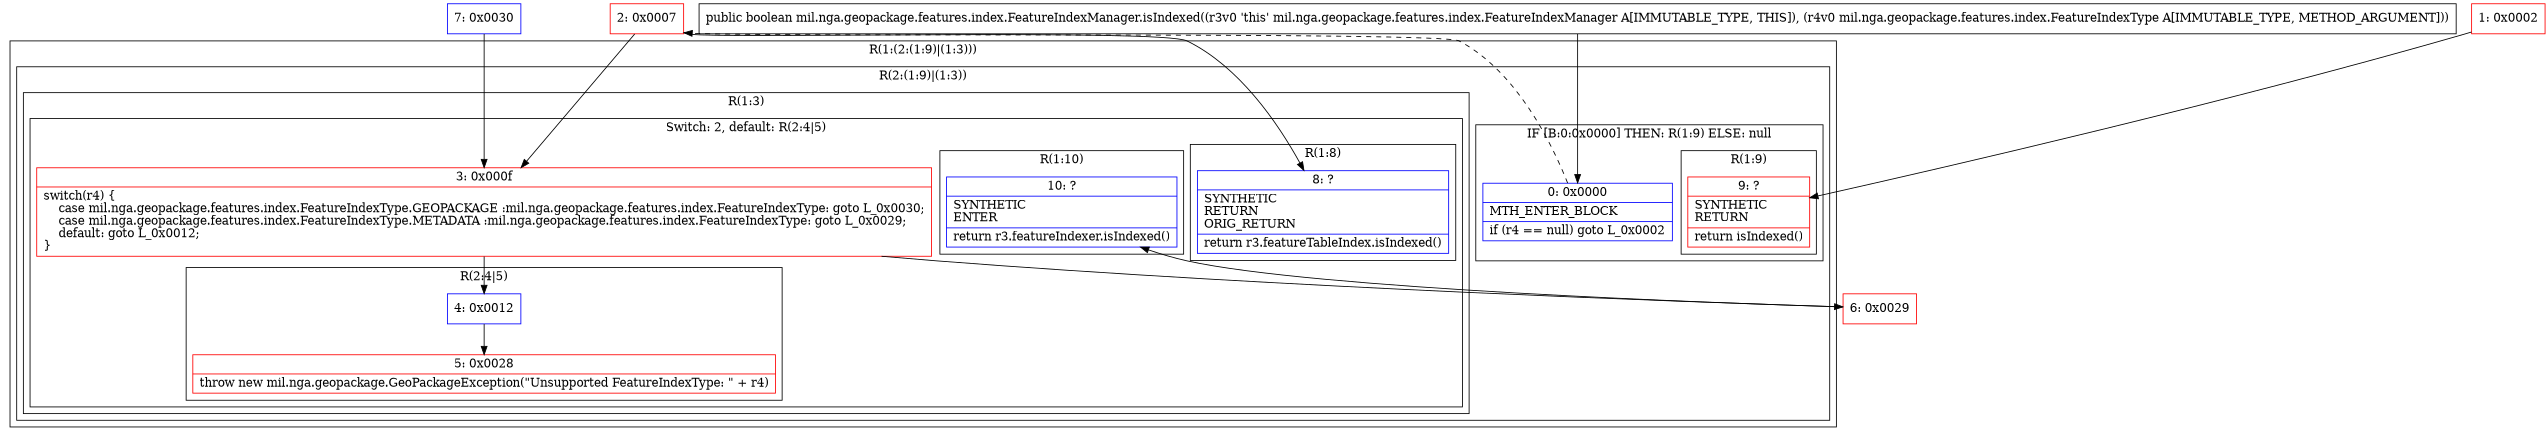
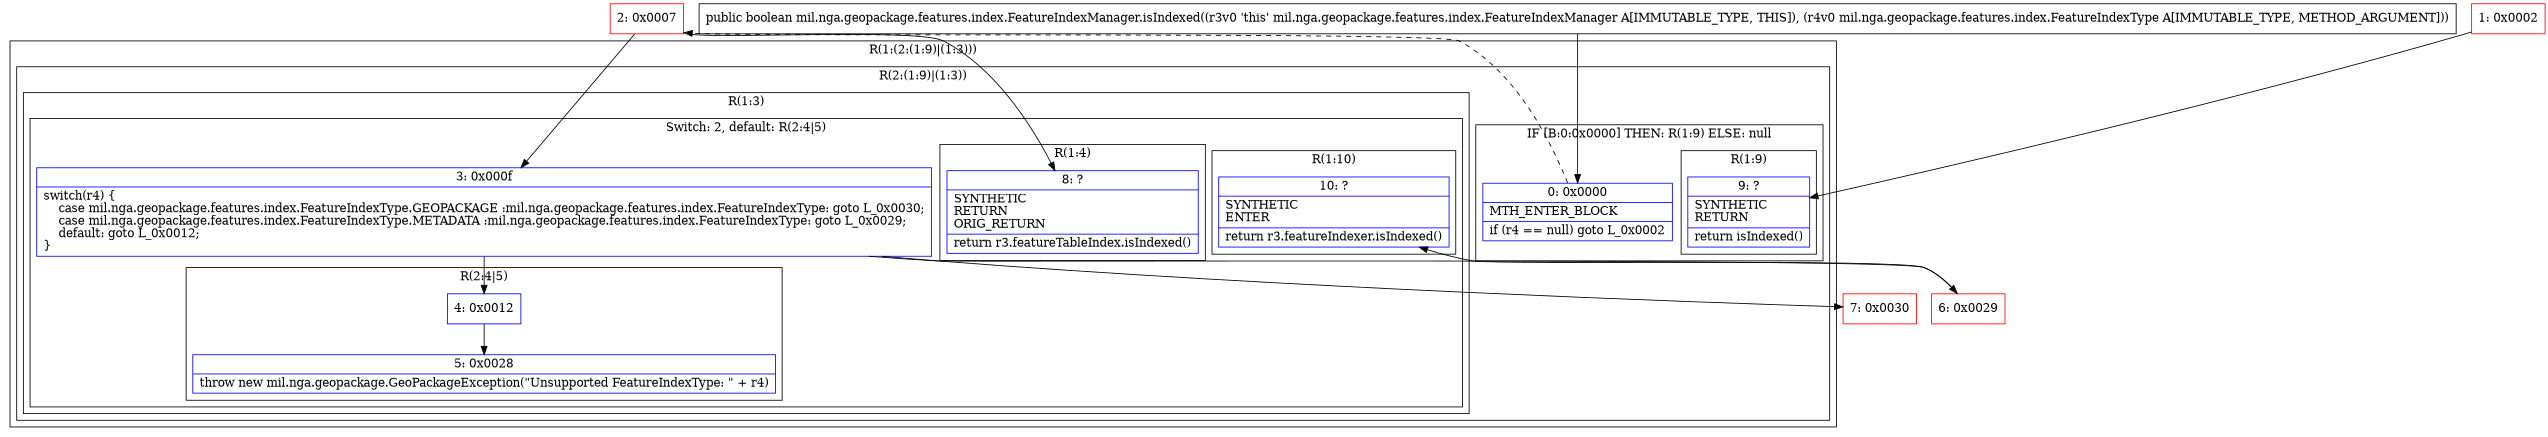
node "7: 0x0030": color blue -> red
edge "7: 0x0030" -> "3: 0x000f": reversed
cluster "R(1:8)": label "R(1:8)" -> "R(1:4)"
node "3: 0x000f": color red -> blue
node "9: ?": color red -> blue
node "5: 0x0028": color red -> blue
